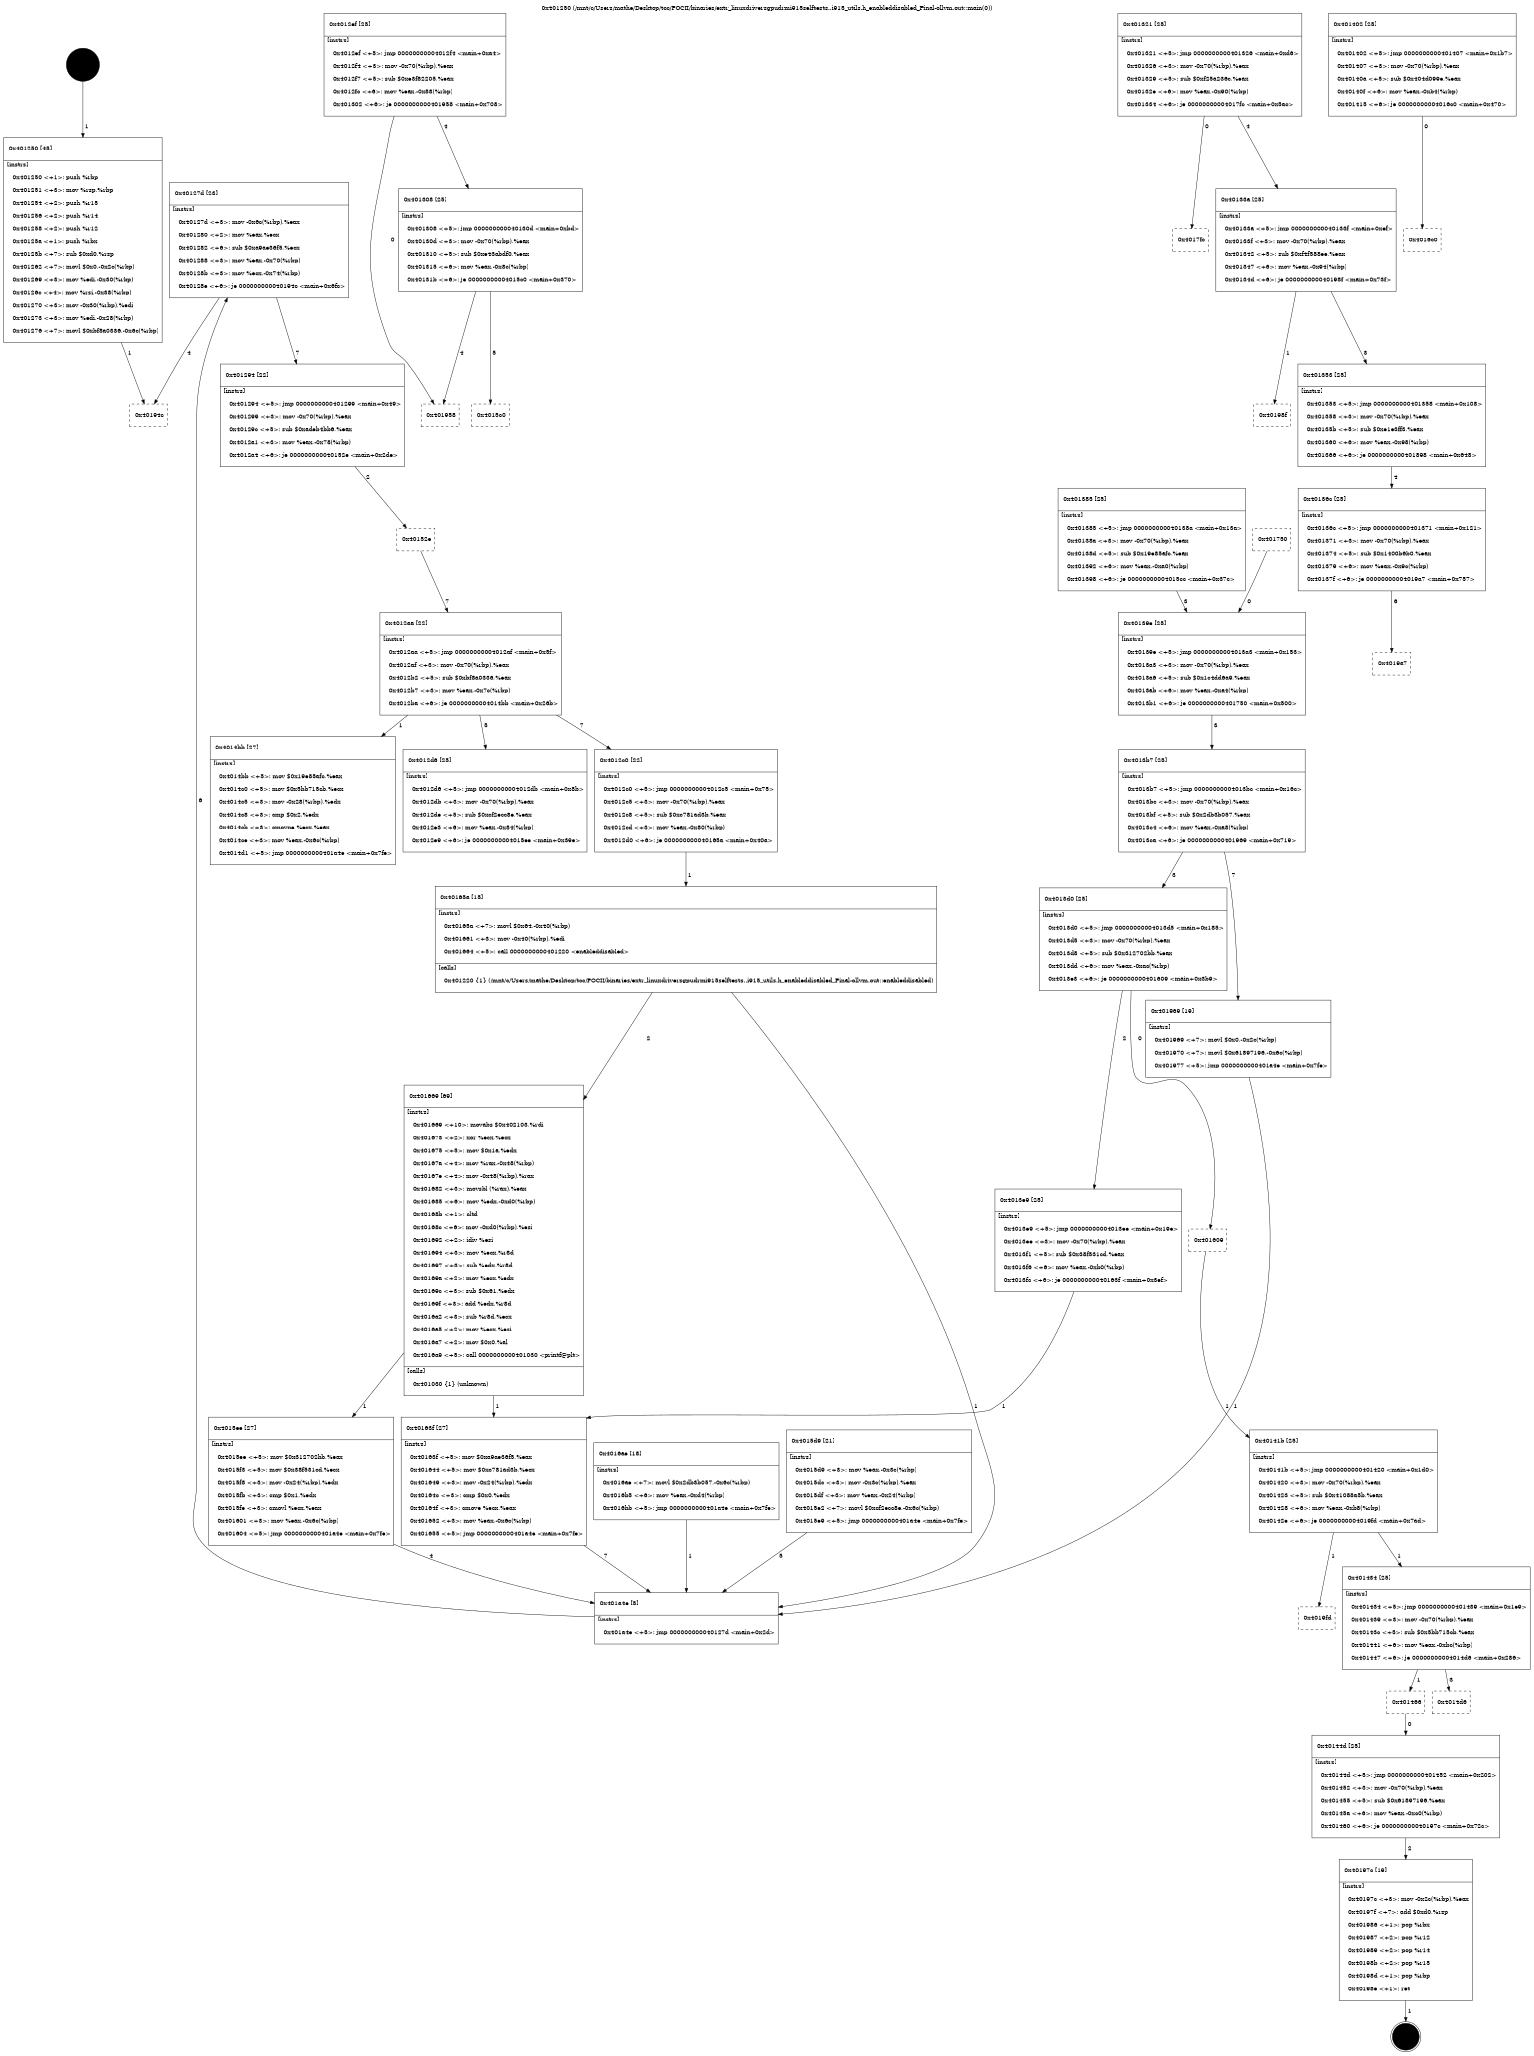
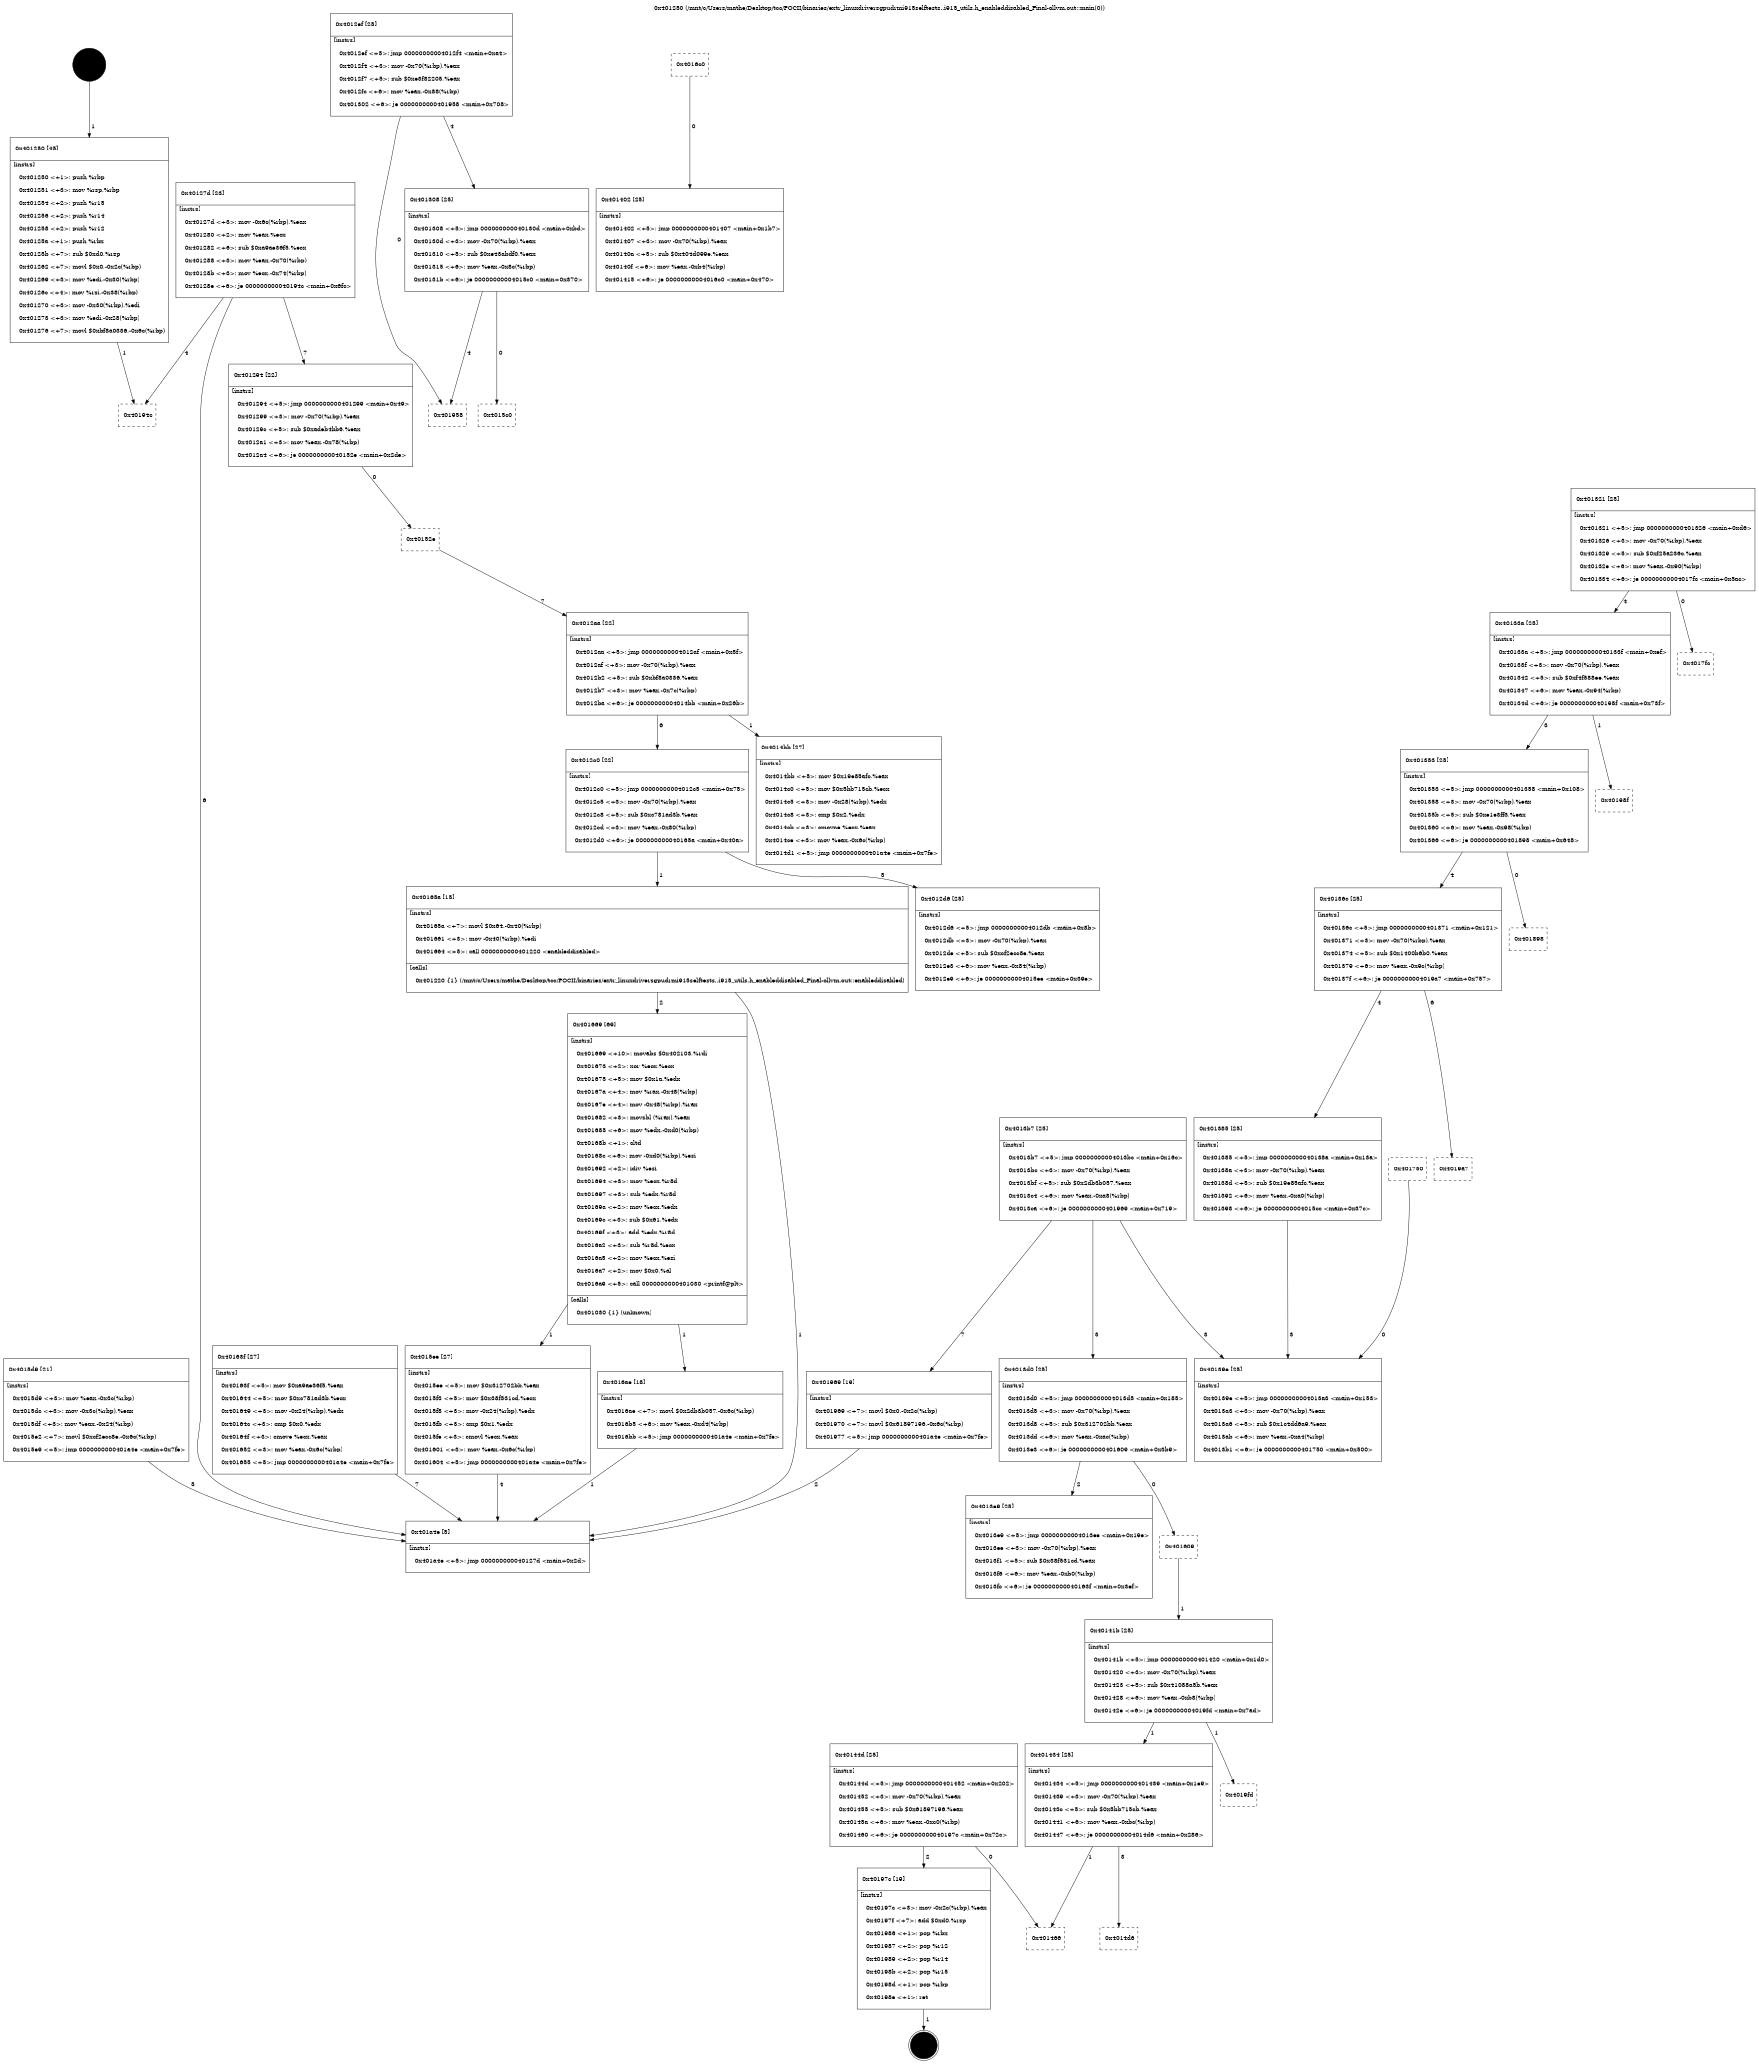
edge "0x401402 [25]" -> "0x4016c0": reversed
edge "0x401308 [25]" -> "0x4015c0": label " 5" -> " 0"
edge "0x401294 [22]" -> "0x40152e": label " 2" -> " 0"
edge "0x4012aa [22]" -> "0x4012c0 [22]": label " 7" -> " 6"
edge "0x4012aa [22]" -> "0x4012d6 [25]": now "0x4012c0 [22]" -> "0x4012d6 [25]"
edge "0x40139e [25]" -> "0x4013b7 [25]": reversed
node "0x401898": added
edge "0x40136c [25]" -> "0x401385 [25]": added, label "4"
edge "0x401a4e [5]" -> "0x40127d [23]": reversed
edge "0x401669 [69]" -> "0x40163f [27]": now "0x401669 [69]" -> "0x4016ae [18]"
edge "0x401969 [19]" -> "0x401a4e [5]": label " 1" -> " 2"
edge "0x4013e9 [25]" -> "0x40163f [27]": removed, label "1"
edge "0x401466" -> "0x40144d [25]": reversed
